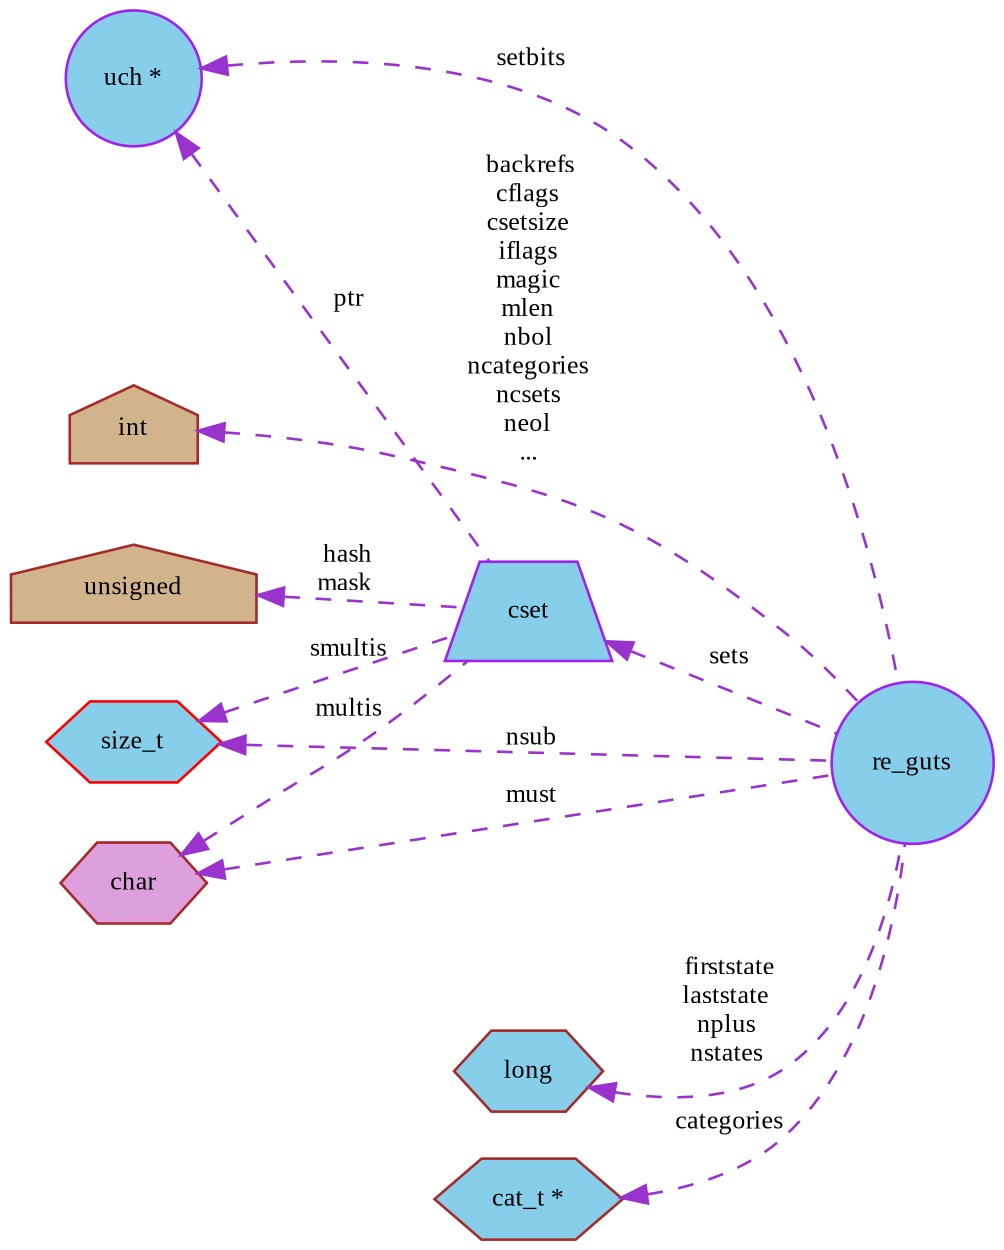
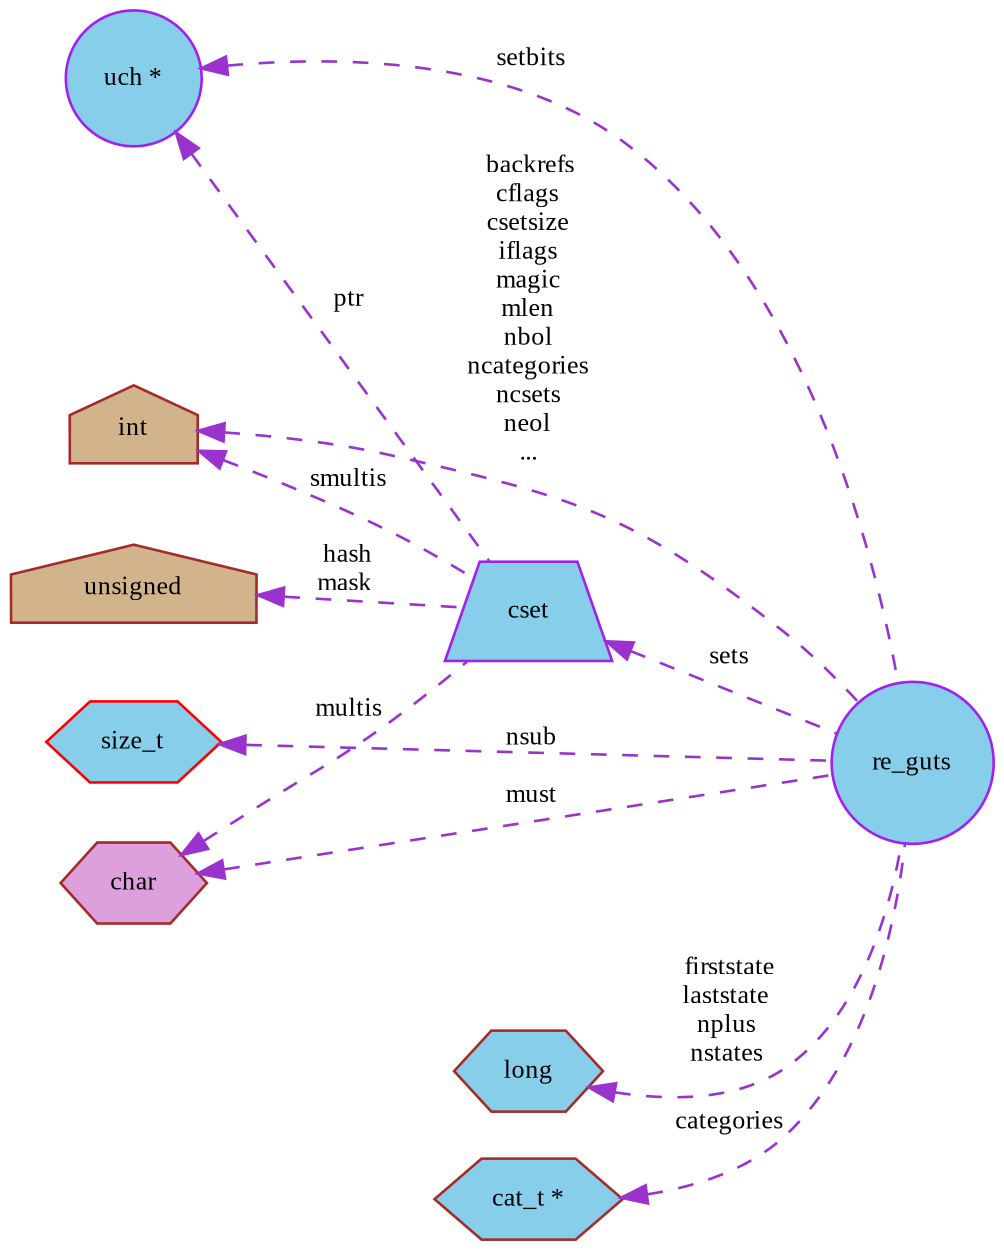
edge "cset" -> "size_t": now "cset" -> "int"
